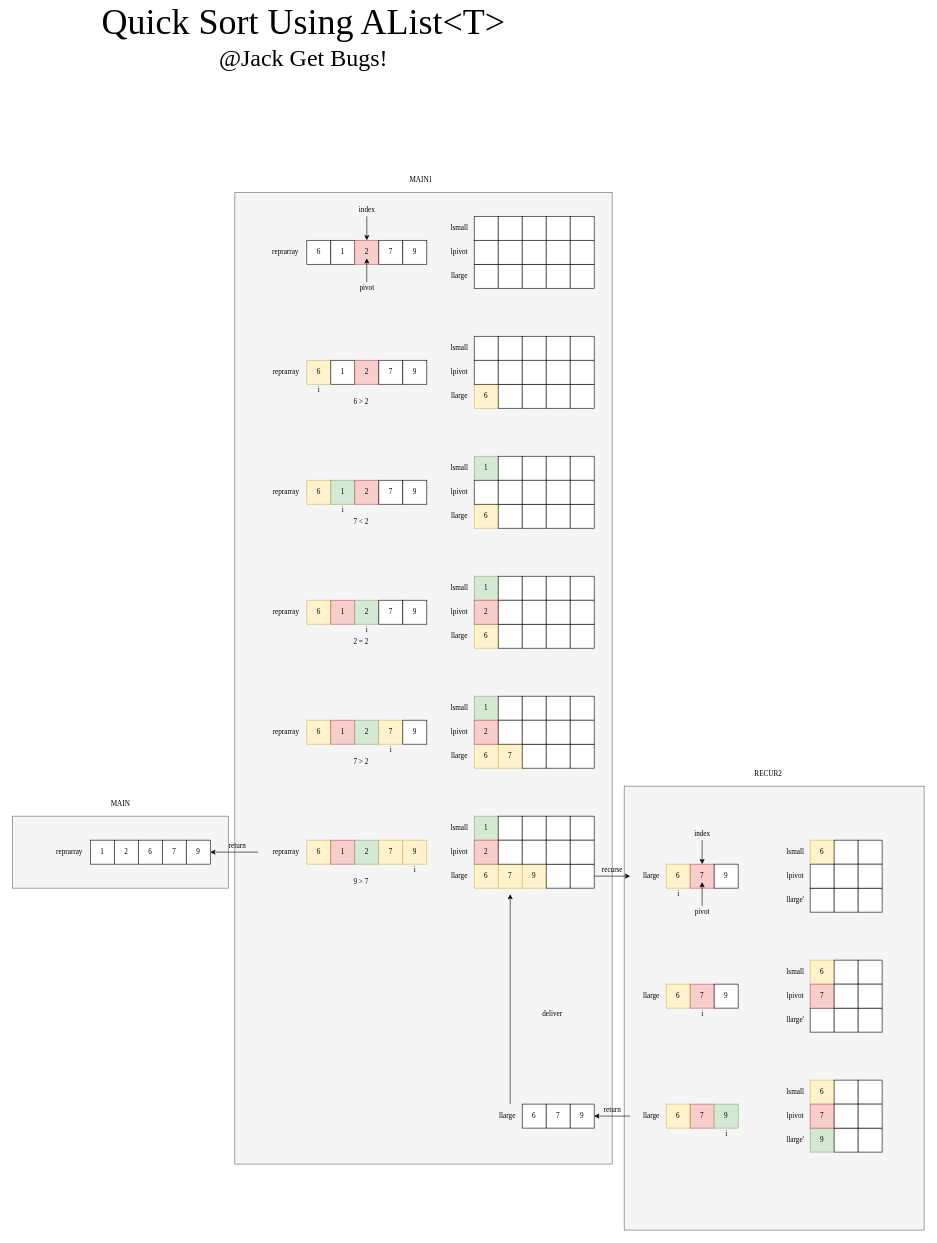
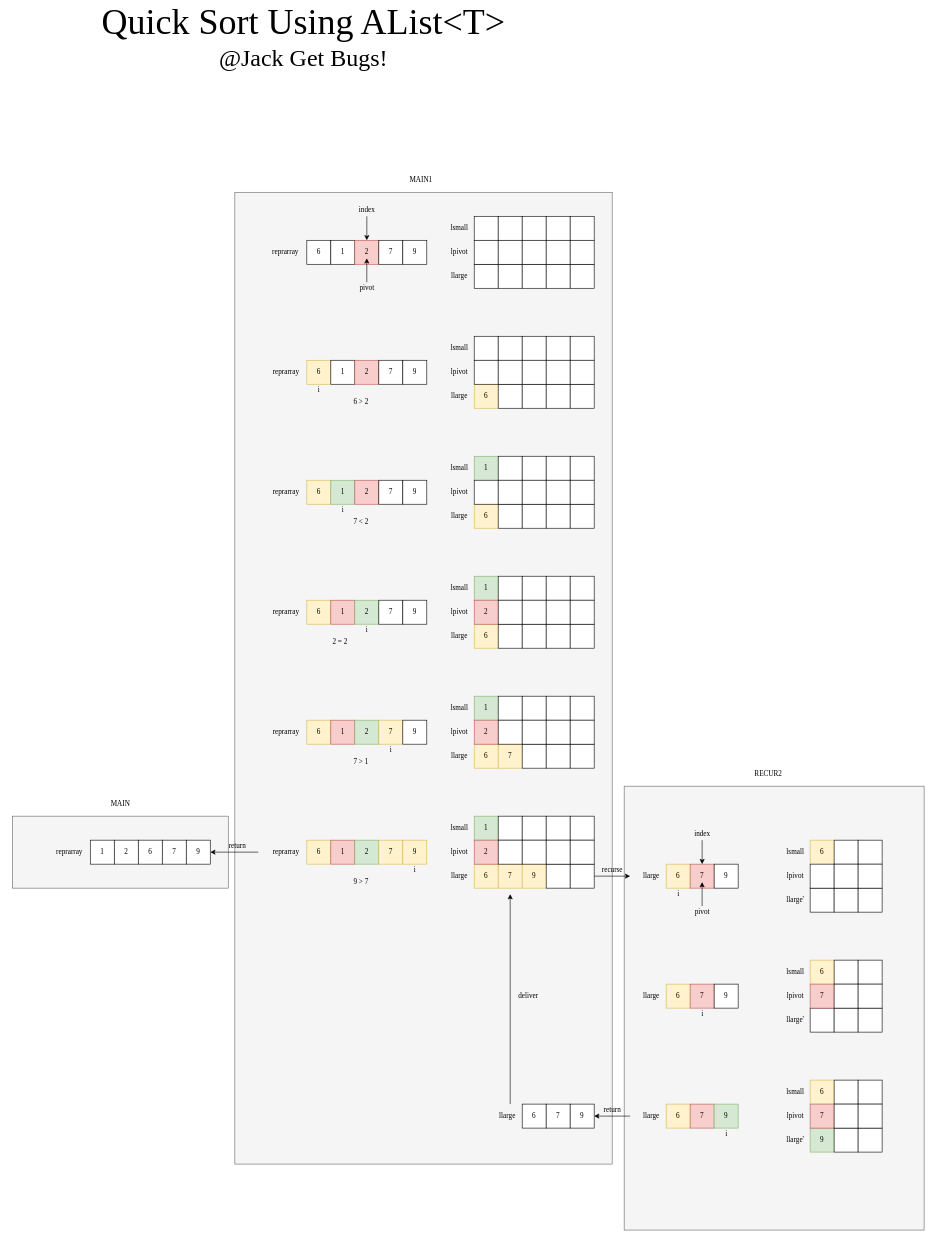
node "2 = 2": moved (361, 642) -> (340, 642)
node "7 > 2": label "7 > 2" -> "7 > 1"
node "deliver": moved (552, 1014) -> (528, 996)
